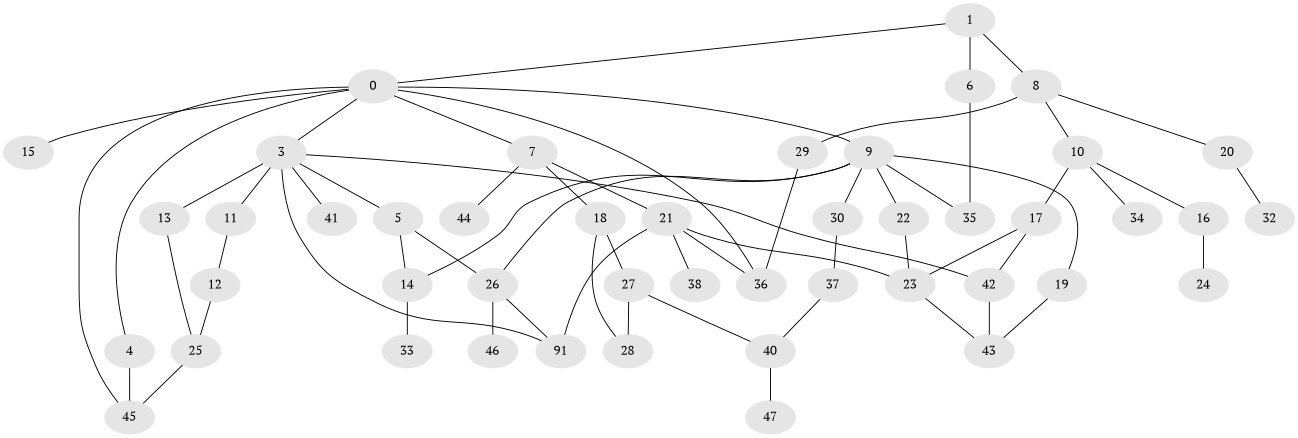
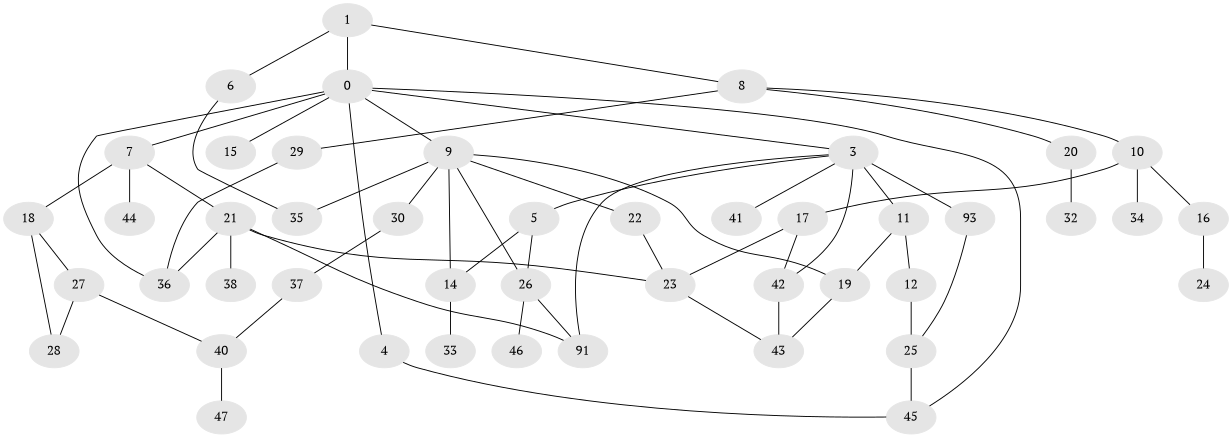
node "13": label "13" -> "93"
edge "11" -- "19": added
